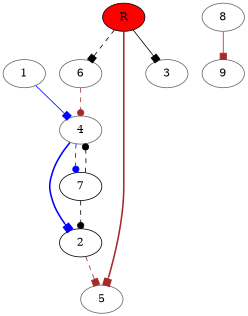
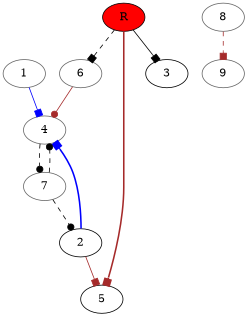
edge "8" -> "9": style solid -> dashed
node "3": color gray40 -> black
edge "6" -> "4": style dashed -> solid
edge "4" -> "7": color blue -> black
edge "4" -> "2": reversed
node "7": color black -> gray40
edge "2" -> "5": style dashed -> solid
node "5": color gray40 -> black
